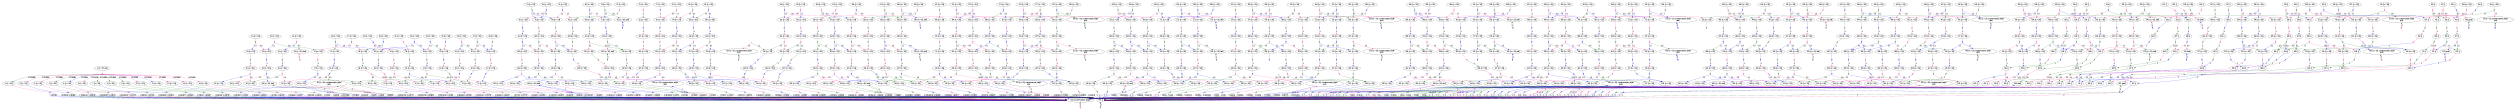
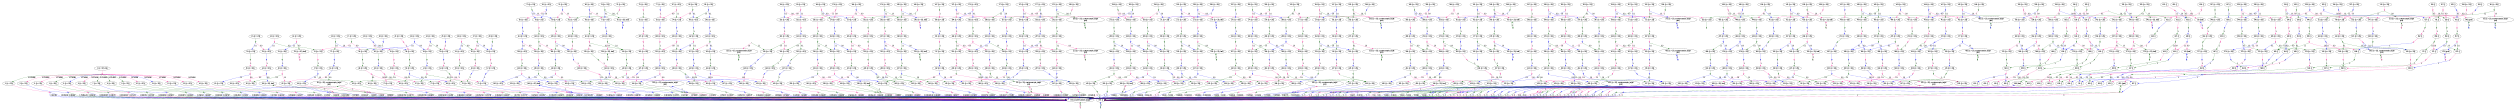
node "614: {}": removed
node "528: {(c < 20)}": removed
node "319: {(c < 20)}": added
node "424: {(c < 20)}": removed
